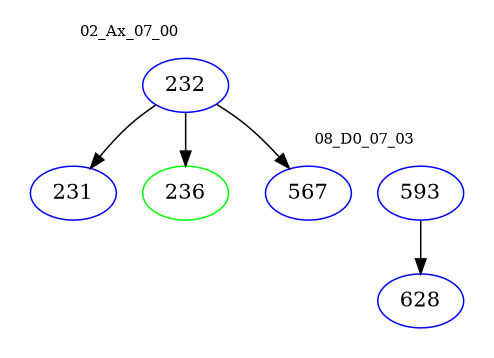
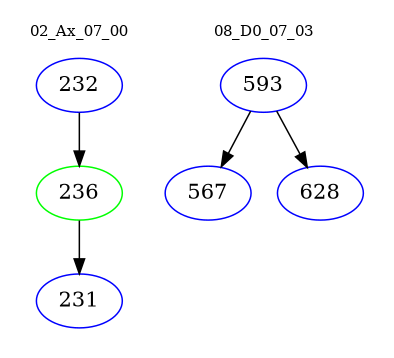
edge "232" -> "231": now "236" -> "231"
edge "232" -> "567": now "593" -> "567"
